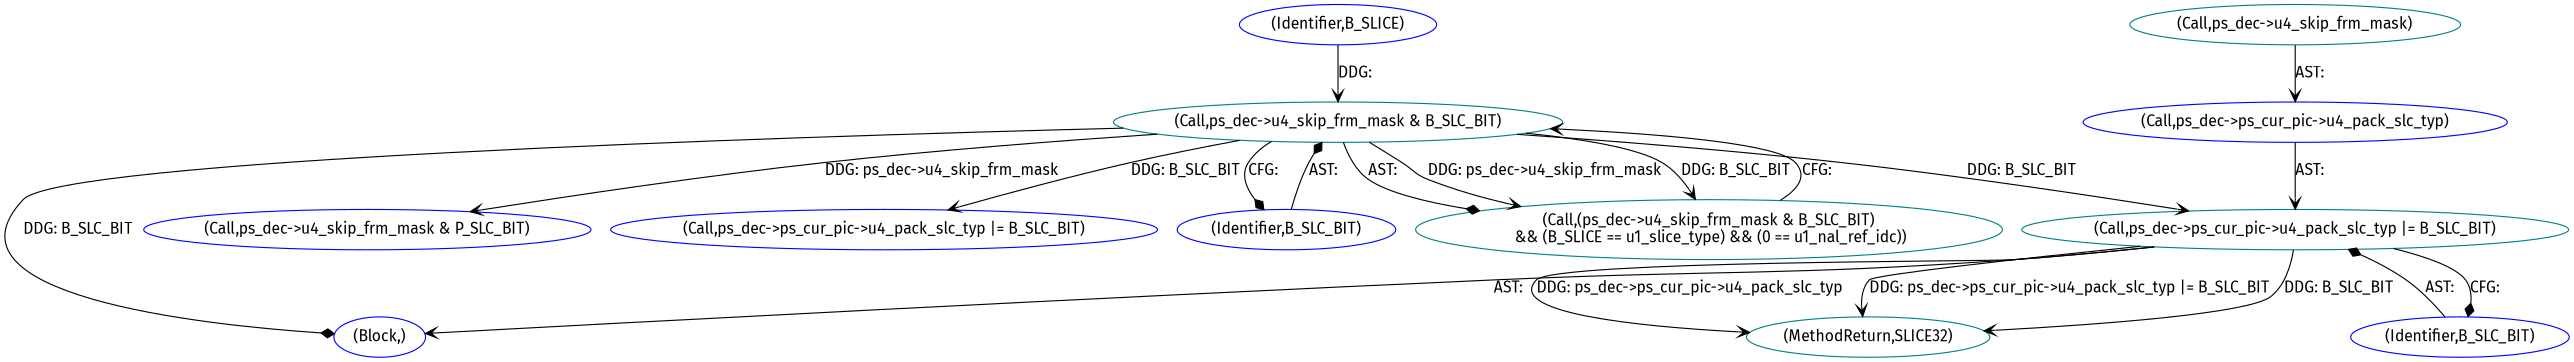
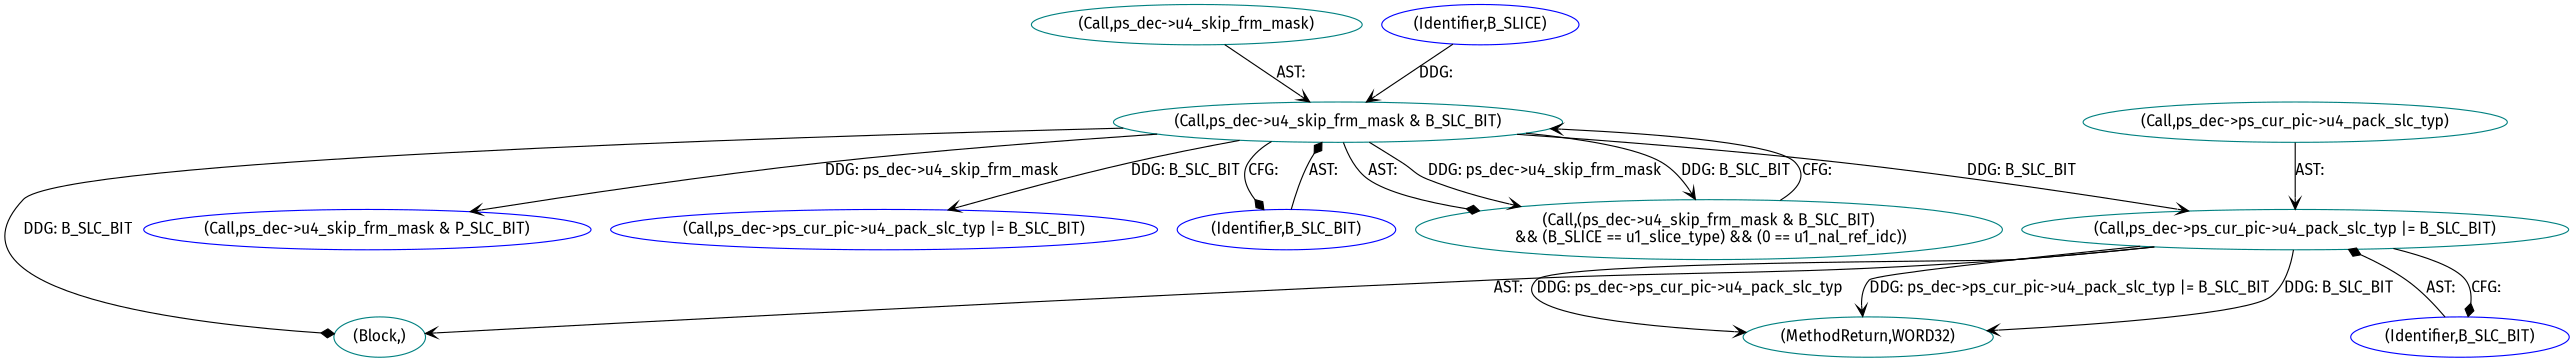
edge "(Call,ps_dec->u4_skip_frm_mask)" -> "(Call,ps_dec->ps_cur_pic->u4_pack_slc_typ)": now "(Call,ps_dec->u4_skip_frm_mask)" -> "(Call,ps_dec->u4_skip_frm_mask & B_SLC_BIT)"
node "(Call,ps_dec->ps_cur_pic->u4_pack_slc_typ)": color blue -> teal
node "(Block,)": color blue -> teal
node "(MethodReturn,SLICE32)": label "(MethodReturn,SLICE32)" -> "(MethodReturn,WORD32)"
